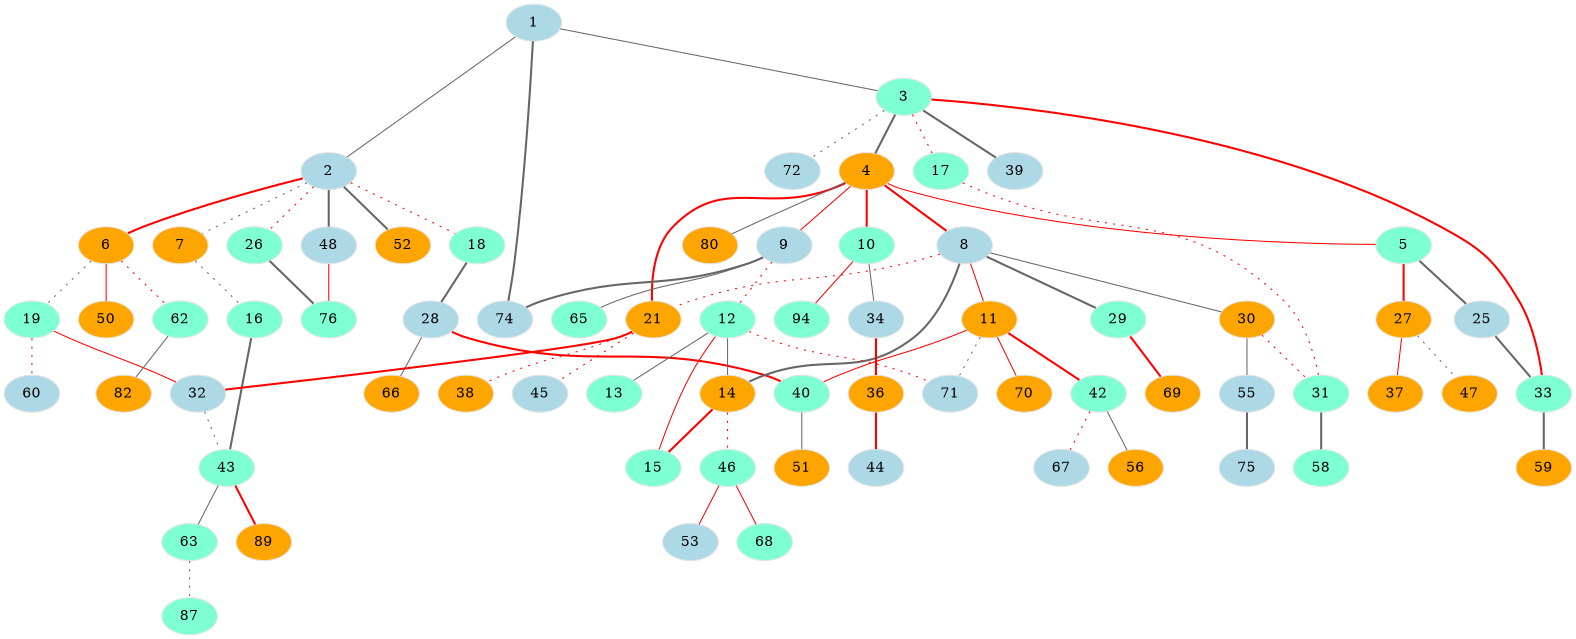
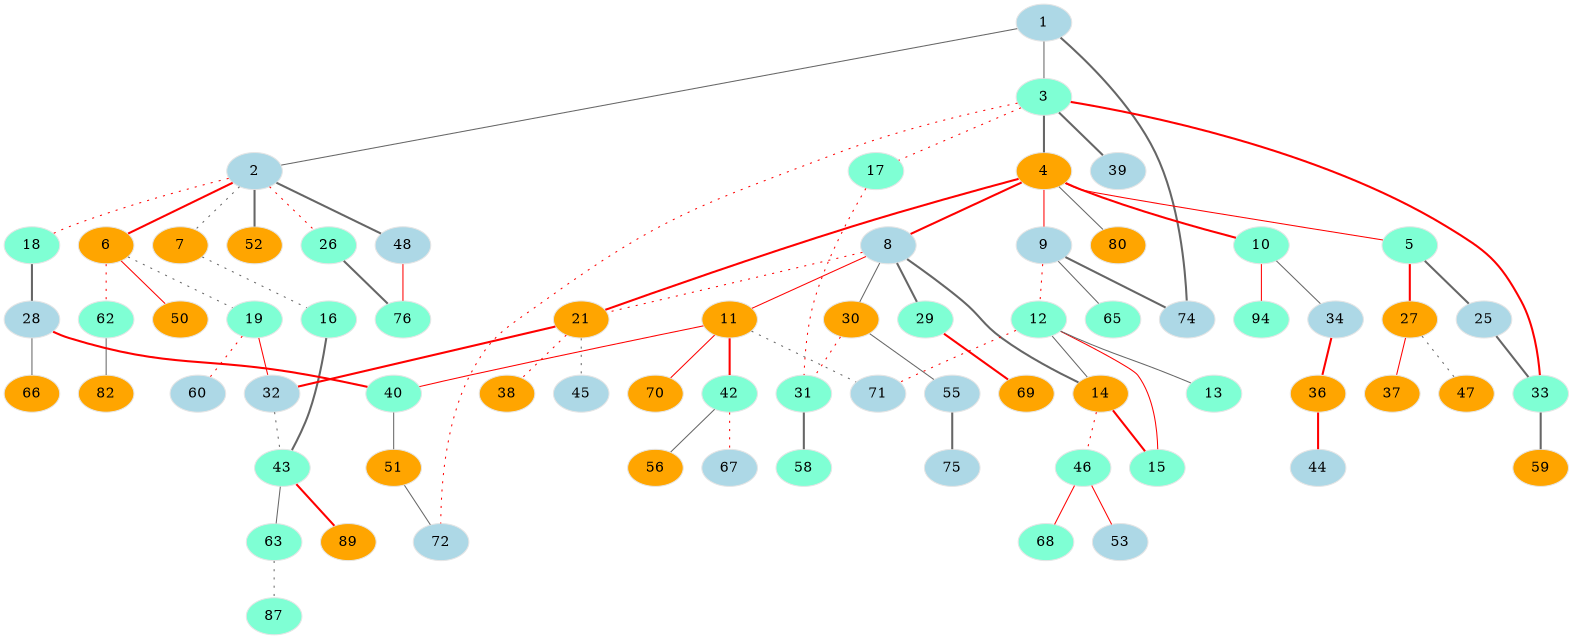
edge "3" -- "72": color gray40 -> red
edge "21" -- "45": color red -> gray40
edge "51" -- "72": added
